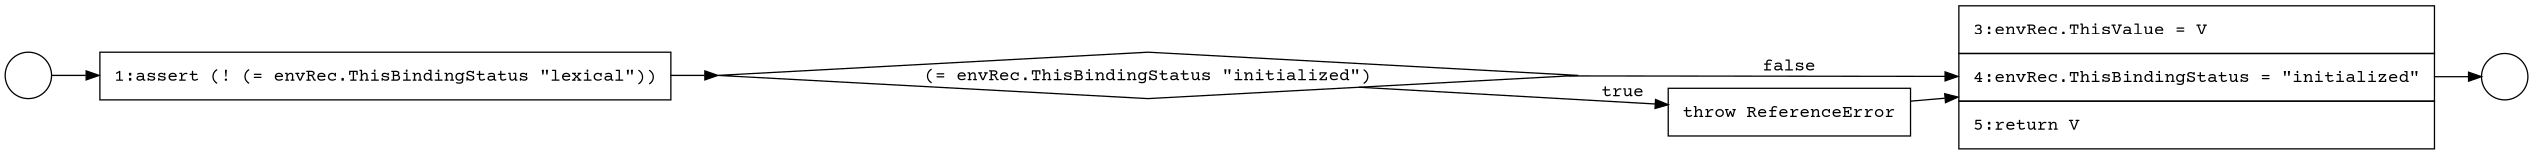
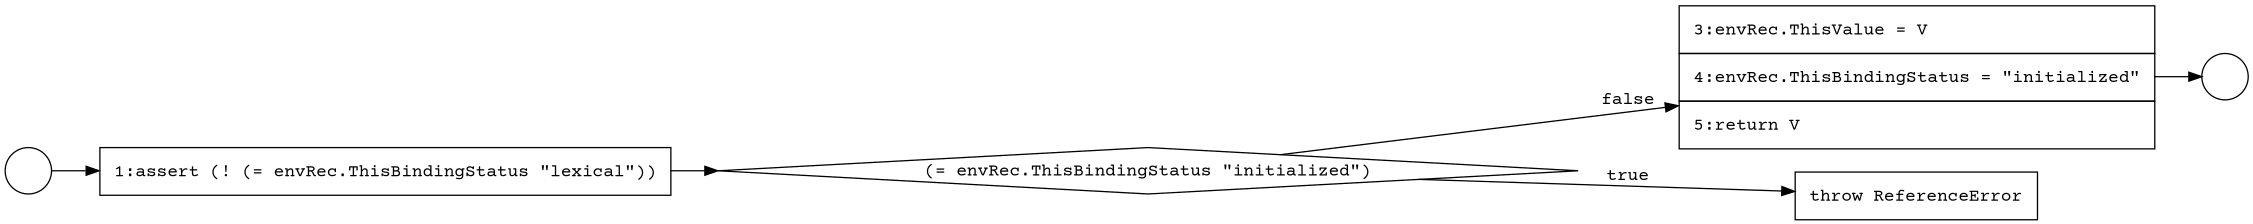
edge "throw ReferenceError" -> "3:envRec.ThisValue = V": removed
